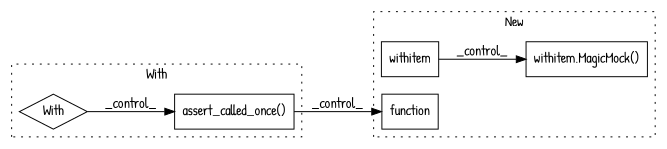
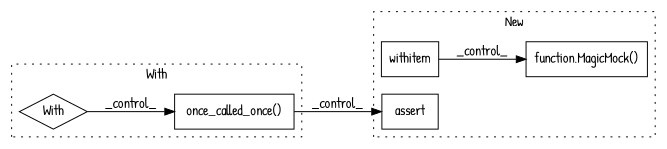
node "withitem.MagicMock()": label "withitem.MagicMock()" -> "function.MagicMock()"
node "assert_called_once()": label "assert_called_once()" -> "once_called_once()"
node "function": label "function" -> "assert"
